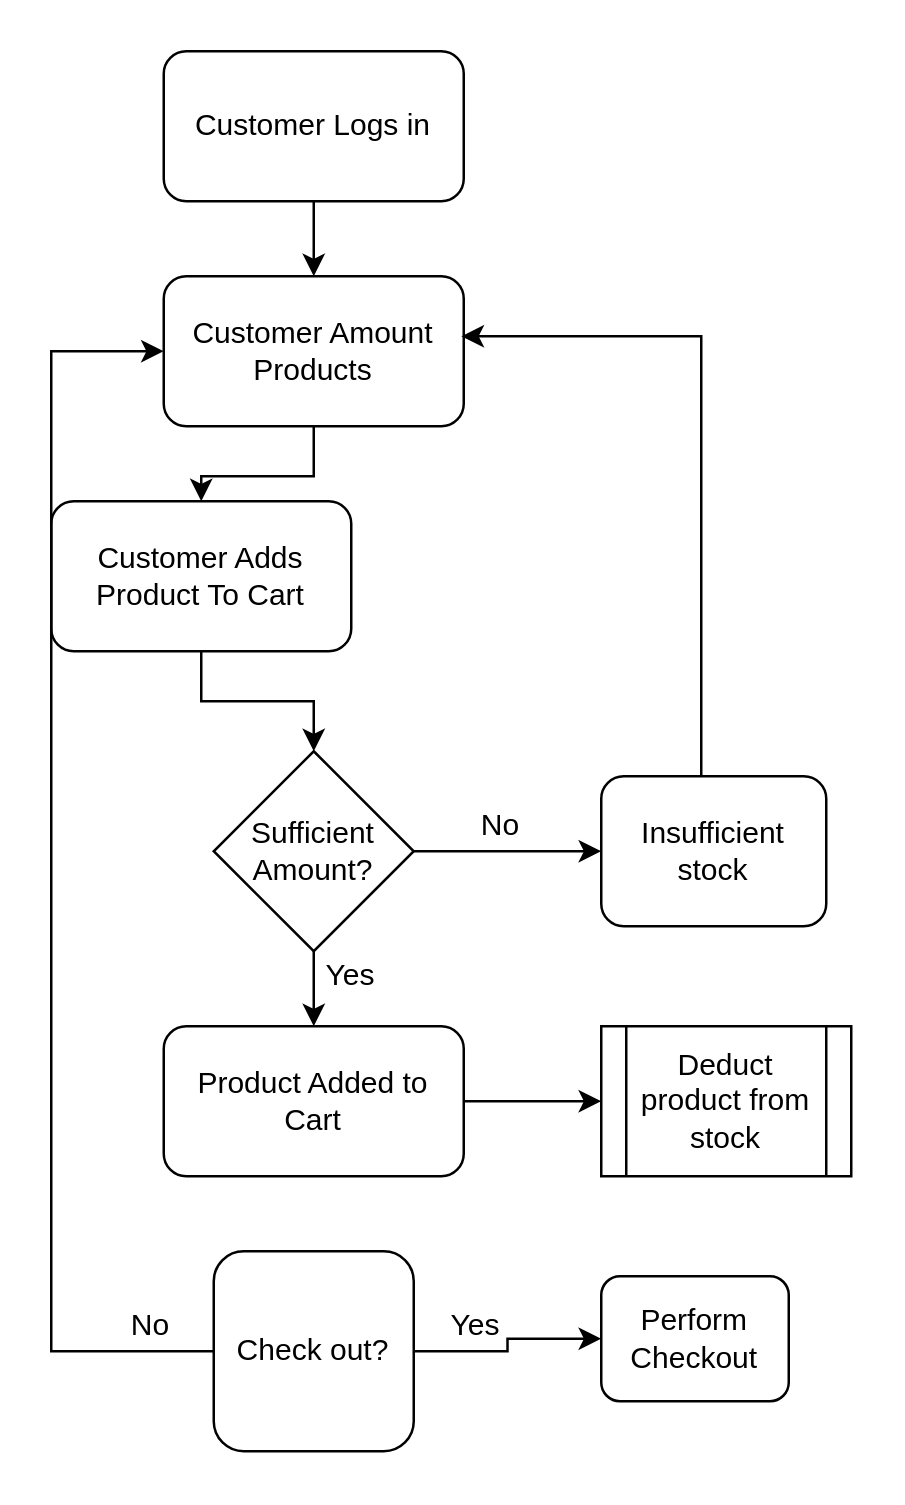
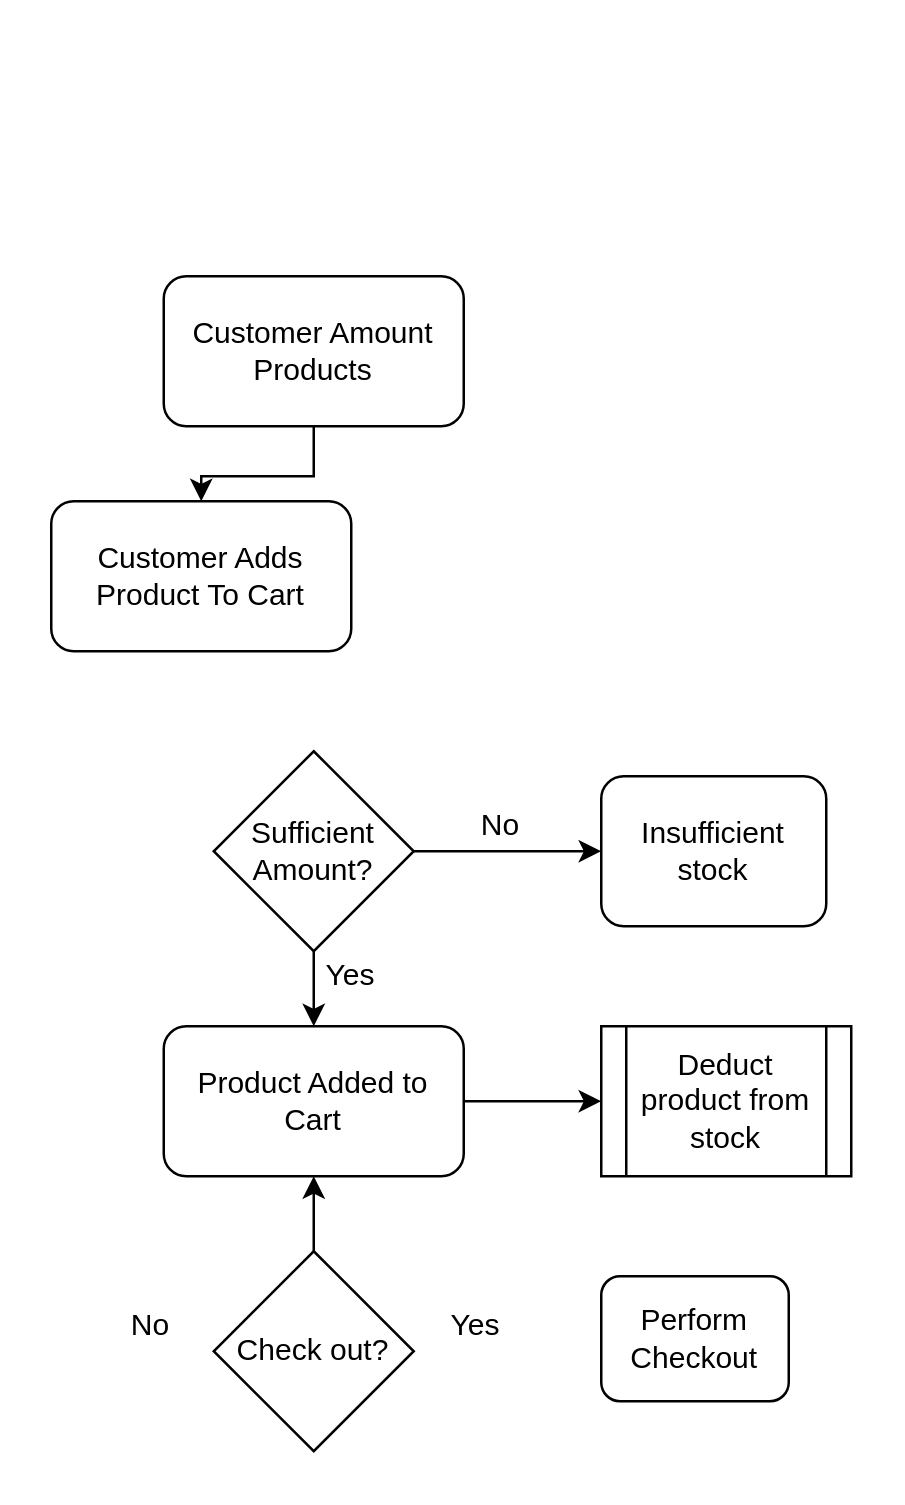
node "Customer Logs in": removed
edge "Customer Logs in" -> "Customer Amount Products": removed
edge "Insufficient stock" -> "Customer Amount Products": removed
edge "Customer Adds Product To Cart" -> "Sufficient Amount?": removed
edge "Check out?" -> "Customer Amount Products": removed
node "Check out?": shape rounded rectangle -> diamond
edge "Check out?" -> "Perform Checkout": now "Check out?" -> "Product Added to Cart"
